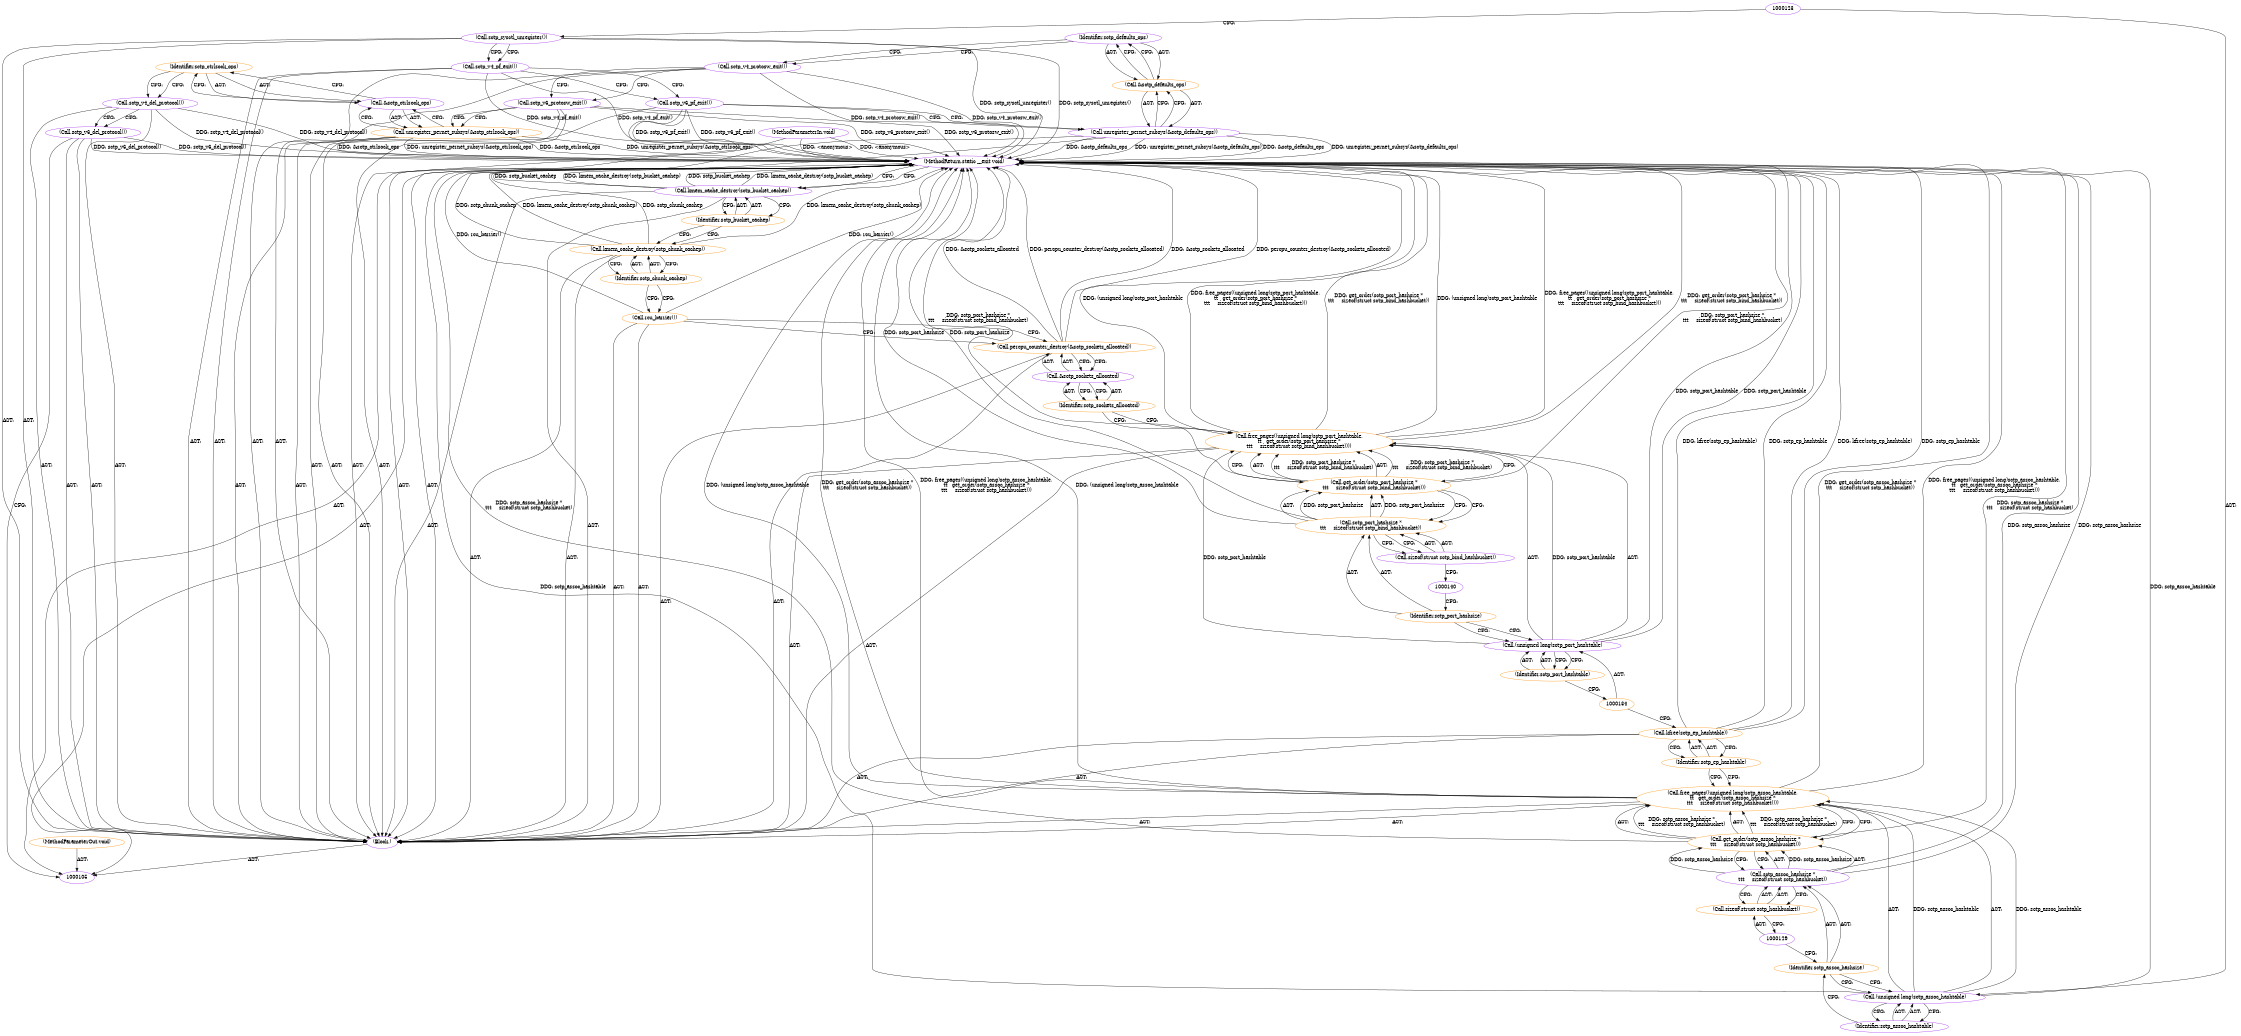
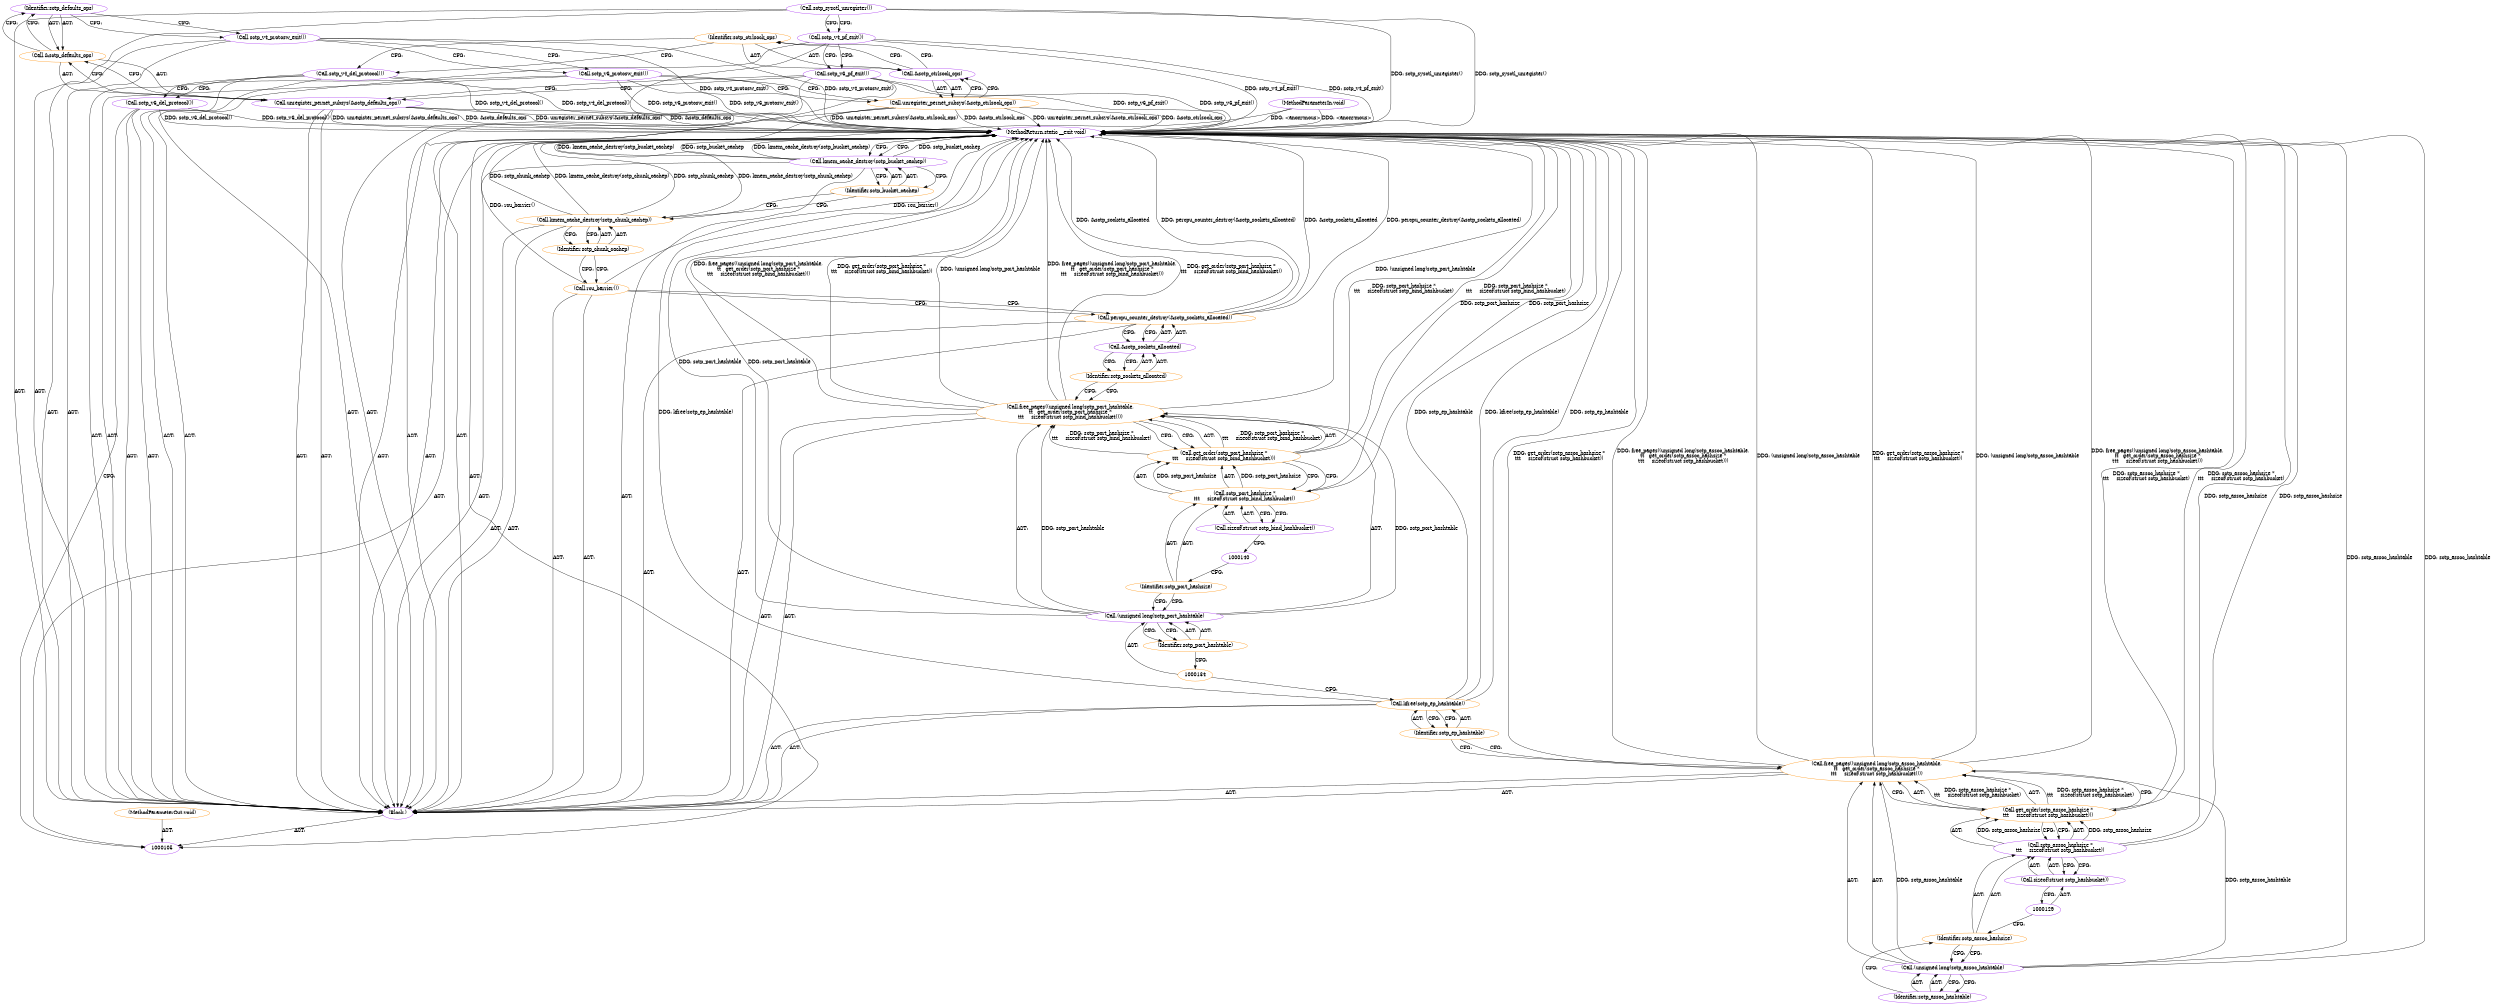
node "1000123": removed
node "(Call,sizeof(struct sctp_hashbucket))": color darkorange -> purple
